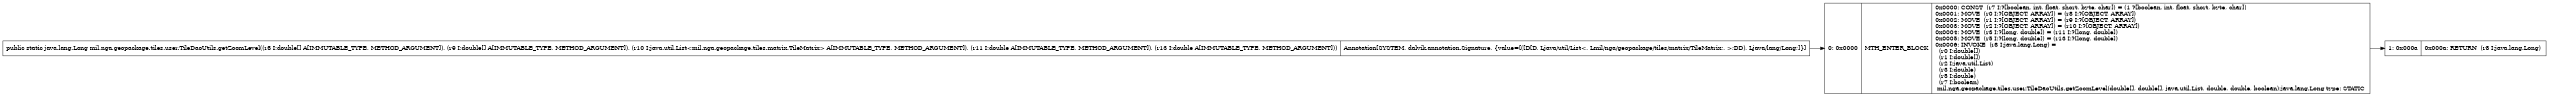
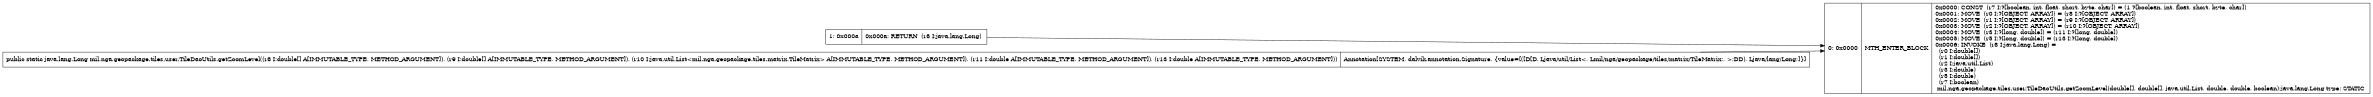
edge "0: 0x0000" -> "1: 0x000a": reversed
